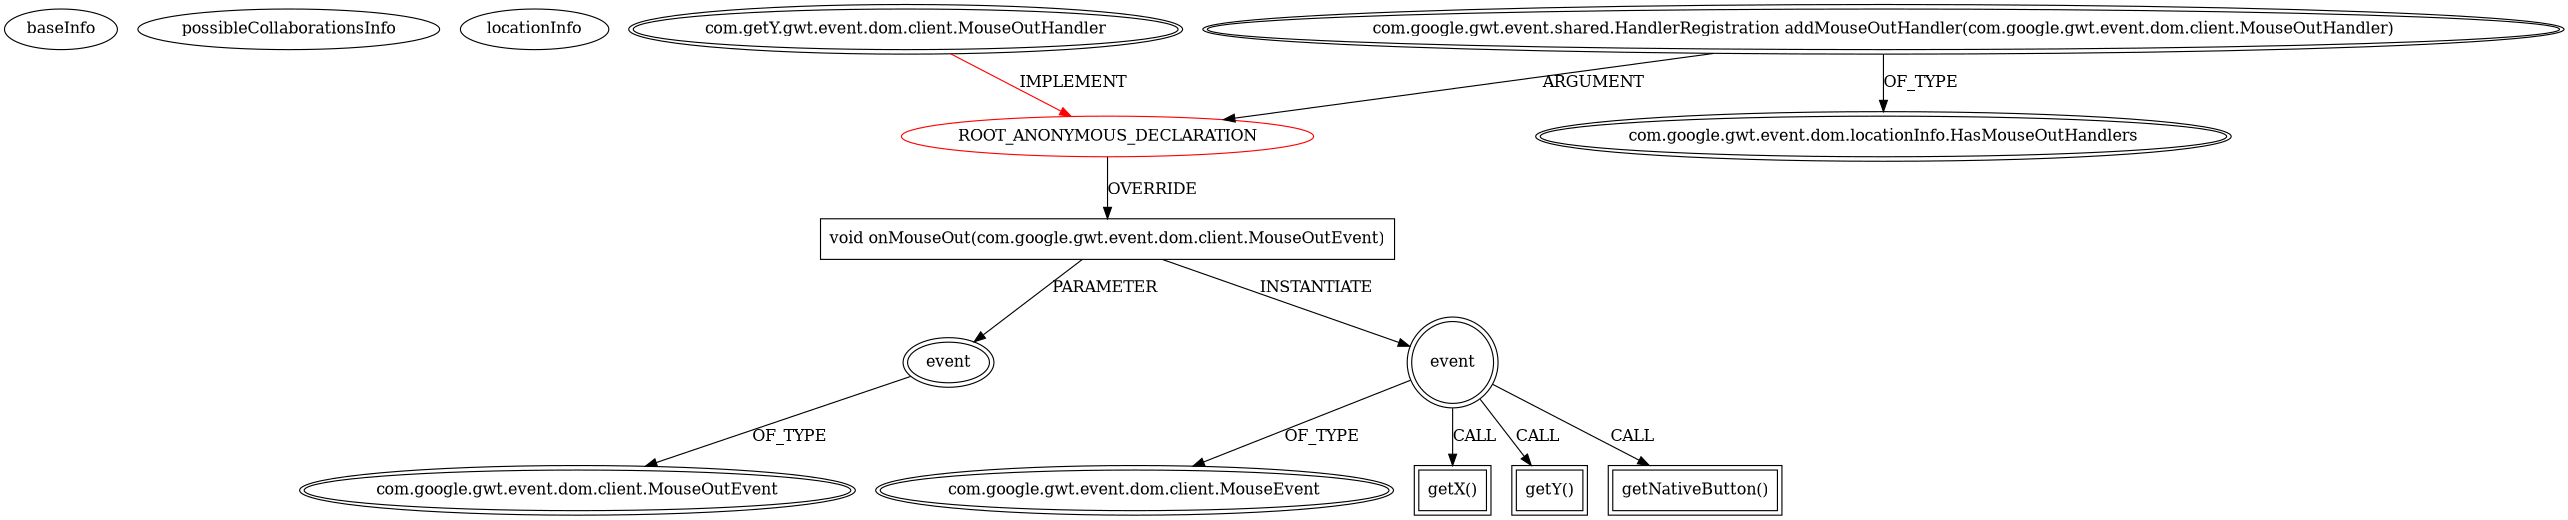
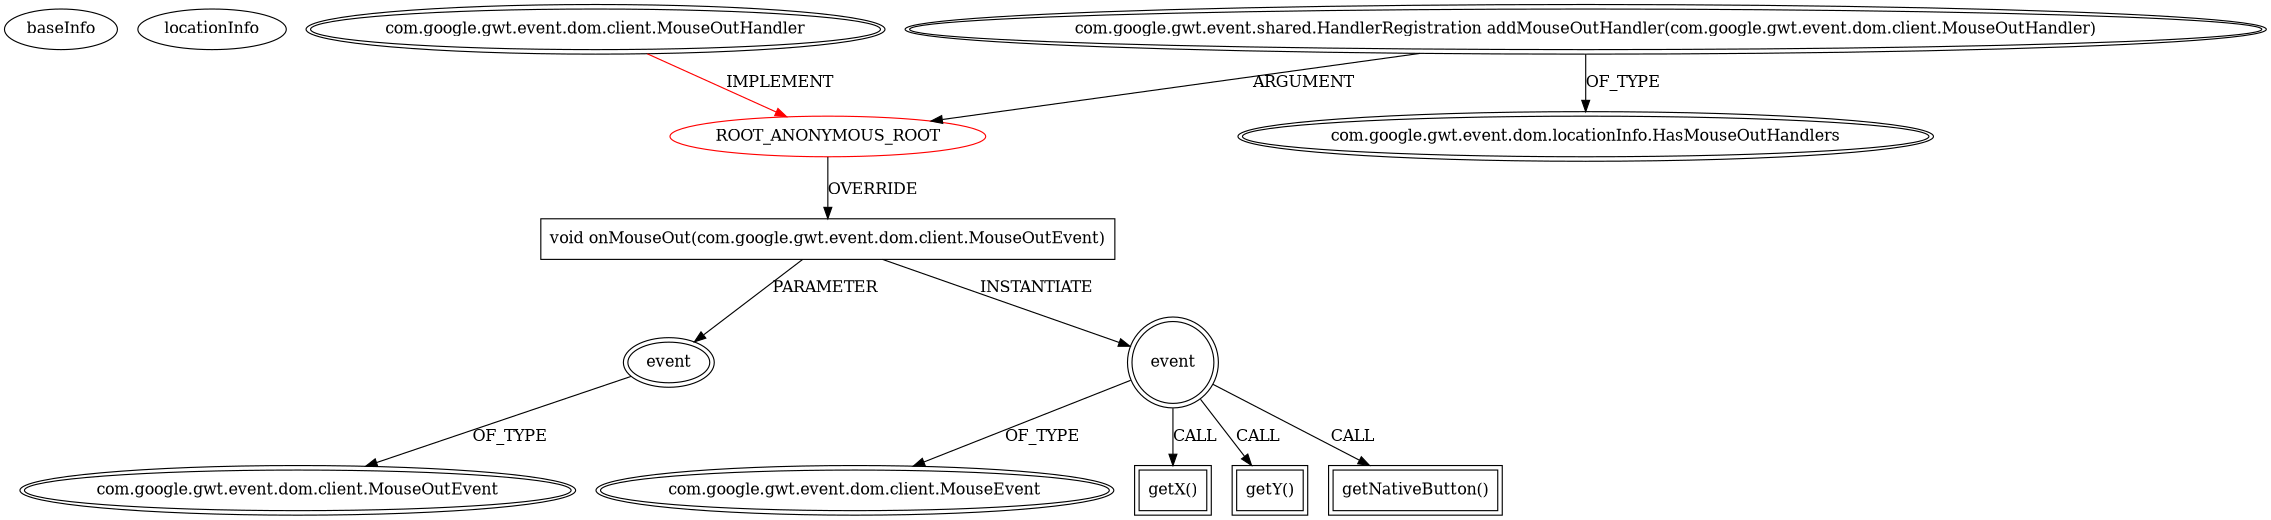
node "possibleCollaborationsInfo": removed
node "com.getY.gwt.event.dom.client.MouseOutHandler": label "com.getY.gwt.event.dom.client.MouseOutHandler" -> "com.google.gwt.event.dom.client.MouseOutHandler"
node "ROOT_ANONYMOUS_DECLARATION": label "ROOT_ANONYMOUS_DECLARATION" -> "ROOT_ANONYMOUS_ROOT"
